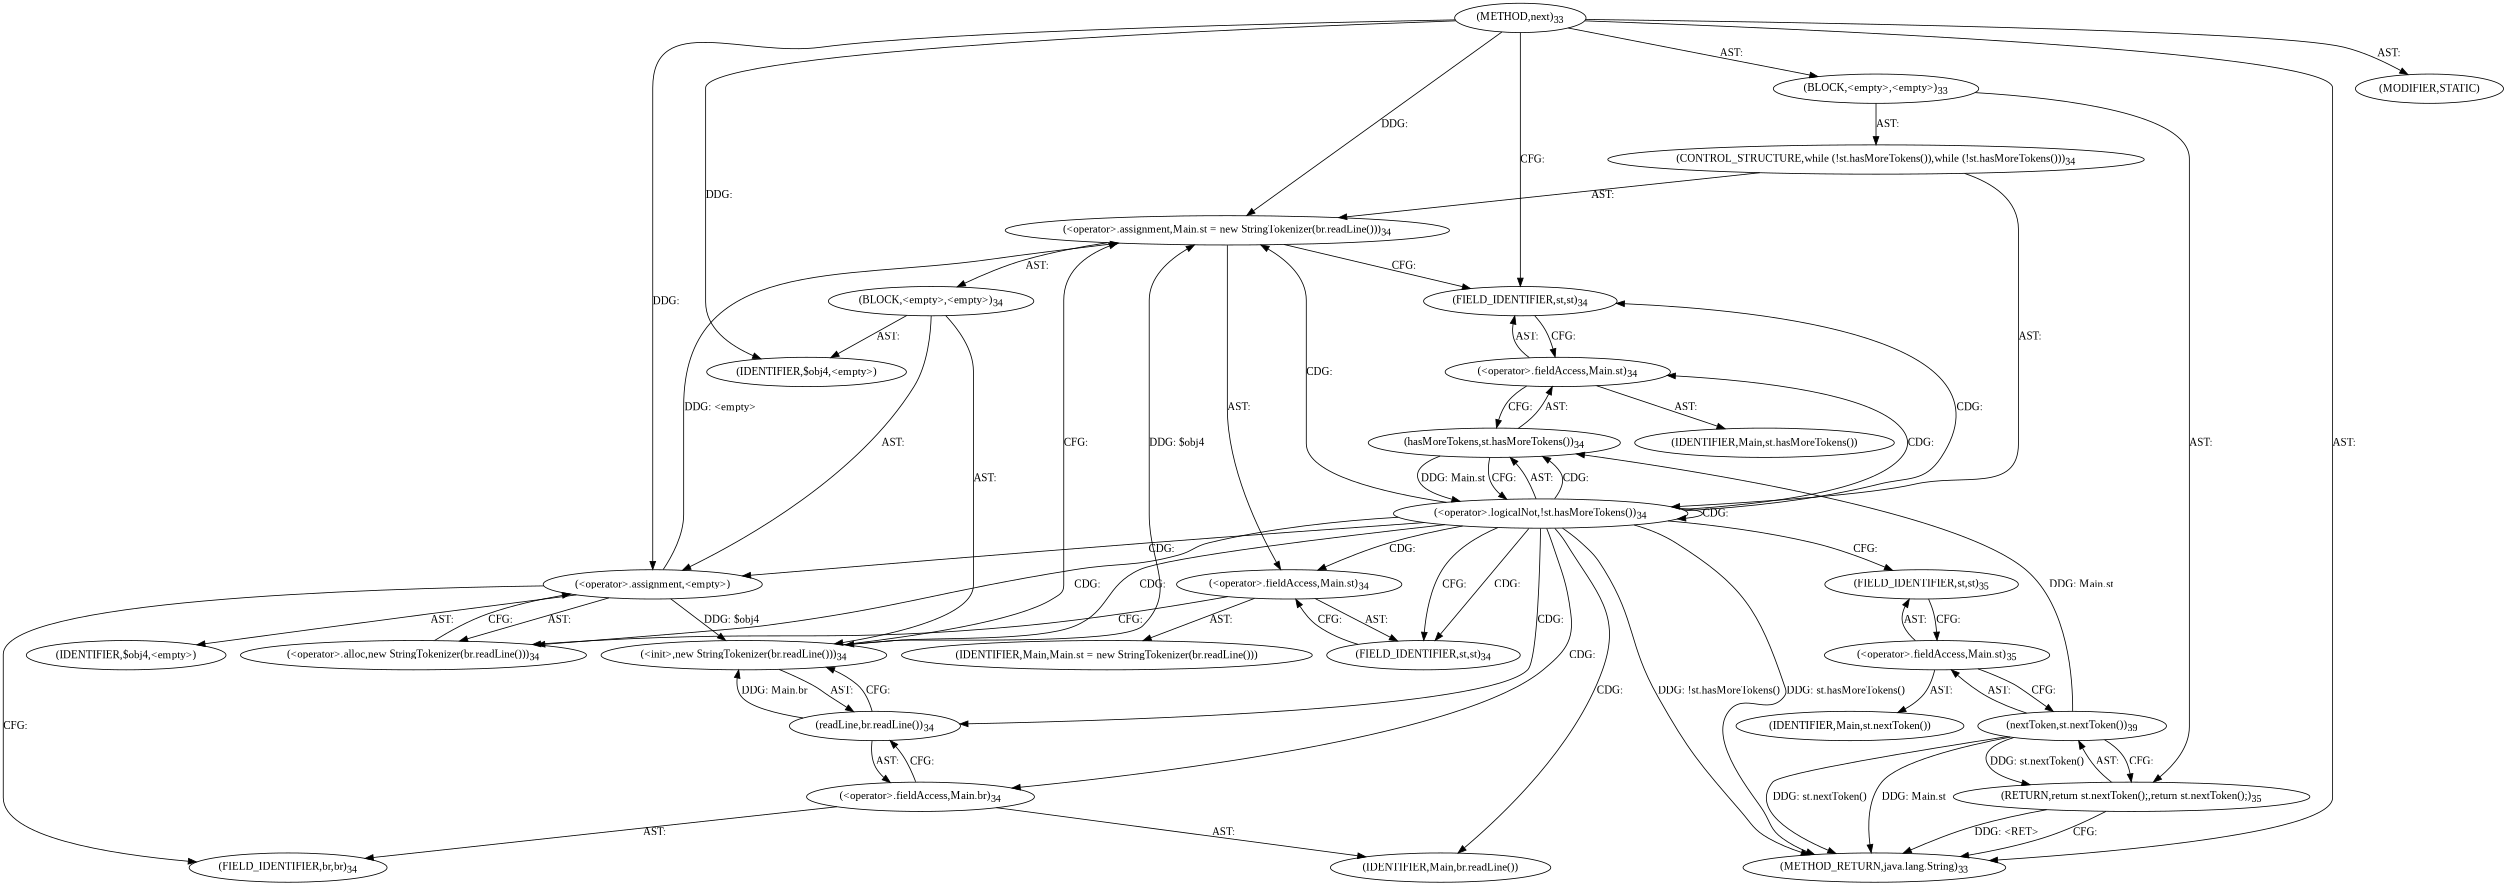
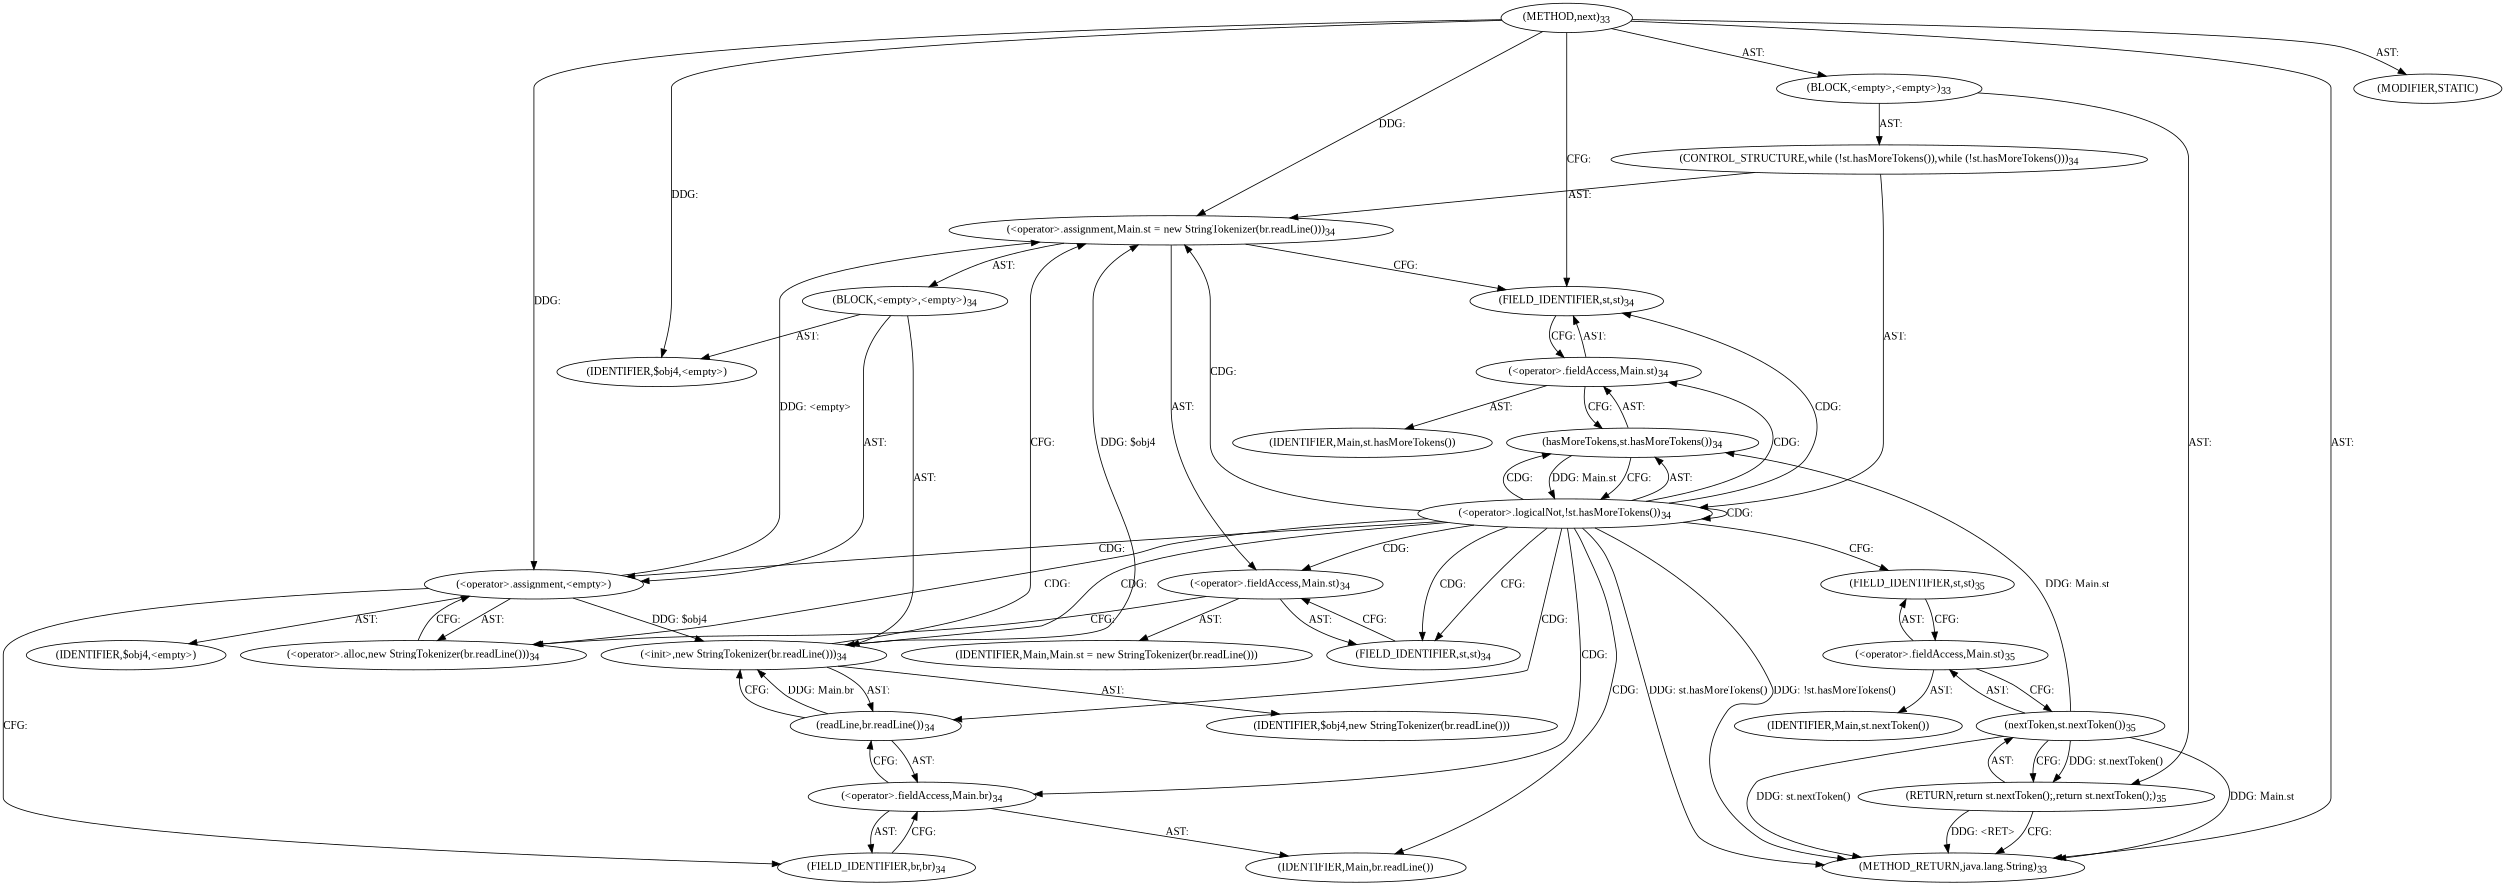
node "(nextToken,st.nextToken())": text "39" -> "35"
node "(IDENTIFIER,$obj4,new StringTokenizer(br.readLine()))": added
edge "(FIELD_IDENTIFIER,br,br)" -> "(<operator>.fieldAccess,Main.br)": added, label "CFG:"
